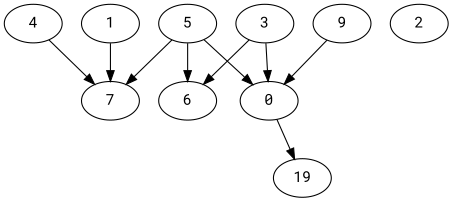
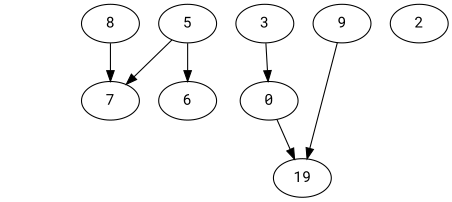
node "4": removed
node "1": label "1" -> "8"
edge "3" -> "6": removed
edge "5" -> "0": removed
edge "9" -> "0": now "9" -> "19"
